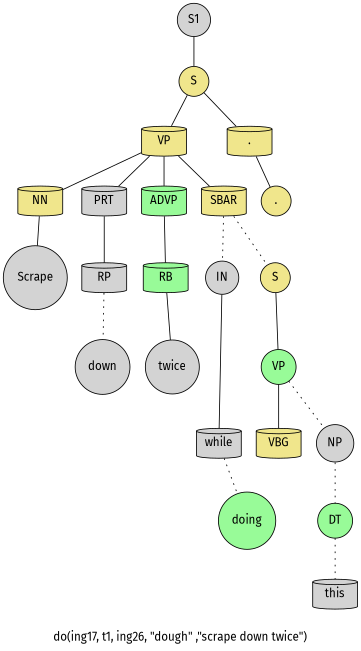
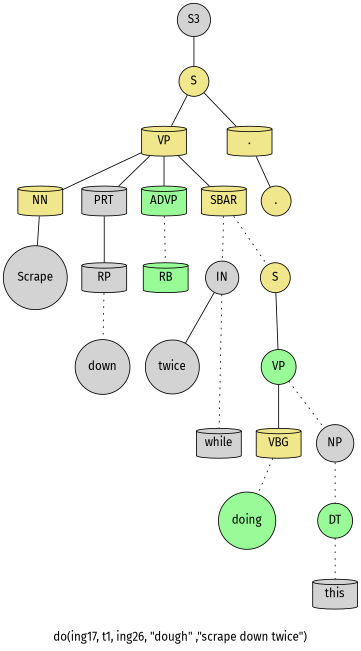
node "S1": label "S1" -> "S3"
edge "ADVP" -- "RB": style solid -> dotted
edge "RB" -- "twice": now "IN" -- "twice"
edge "IN" -- "while": style solid -> dotted
edge "while" -- "doing": now "VBG" -- "doing"
